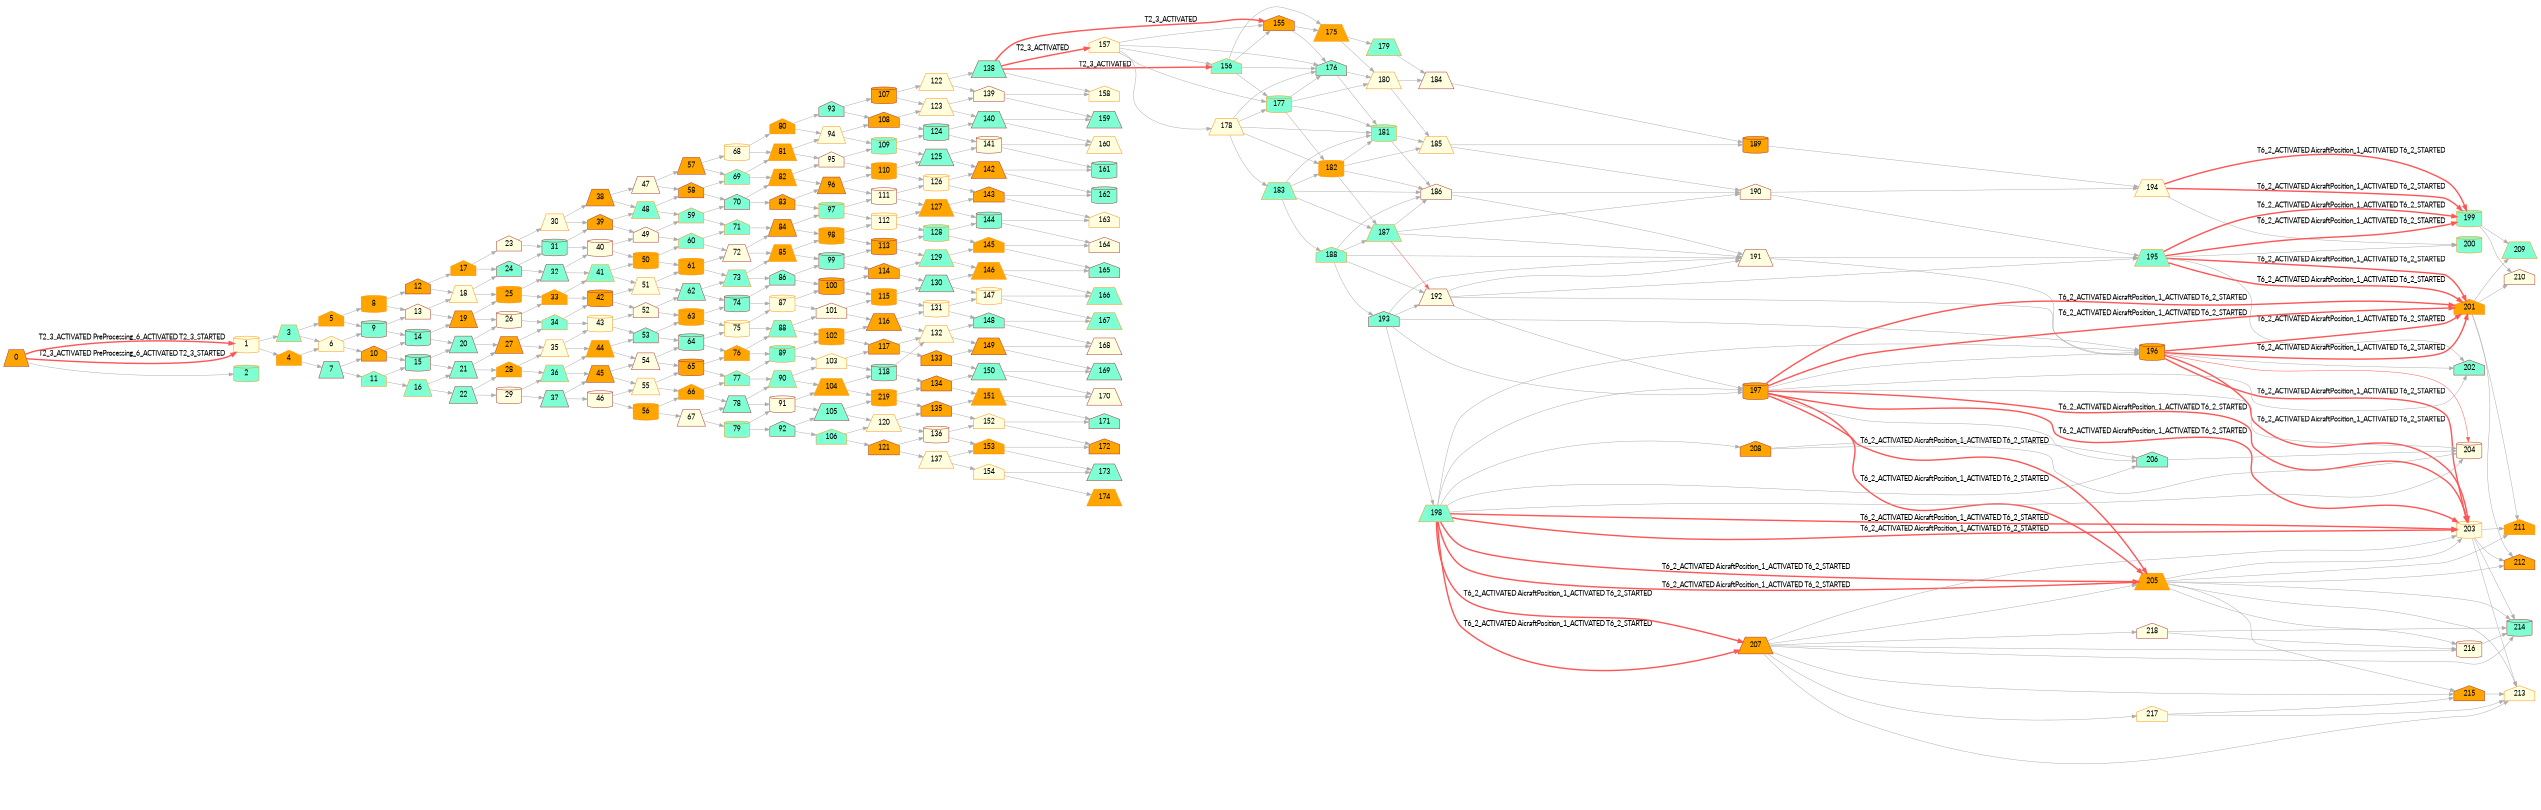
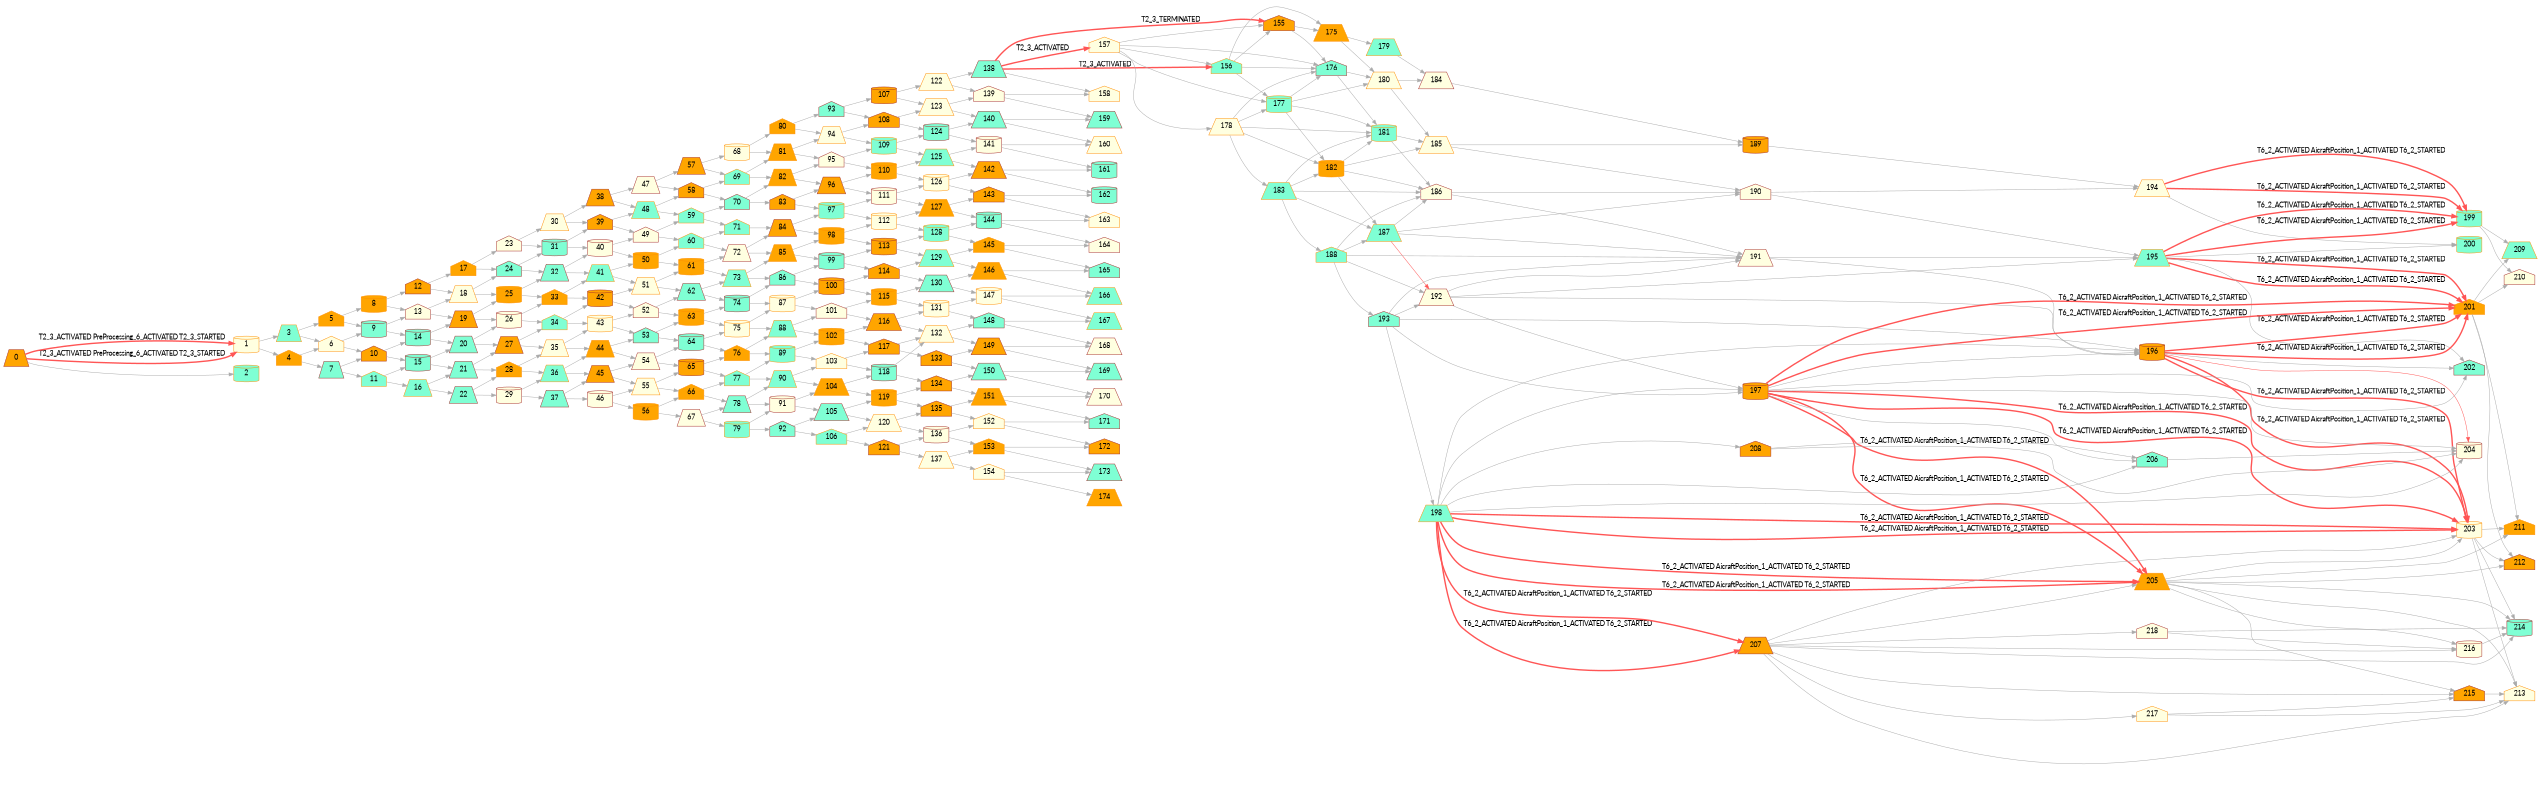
edge "138" -> "155": label " T2_3_ACTIVATED" -> " T2_3_TERMINATED"
node "125": color brown -> darkorange
node "219": label "219" -> "119"
